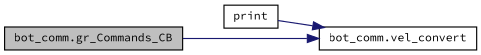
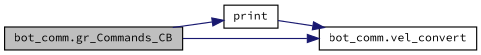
edge "bot_comm.gr_Commands_CB" -> "print": added
